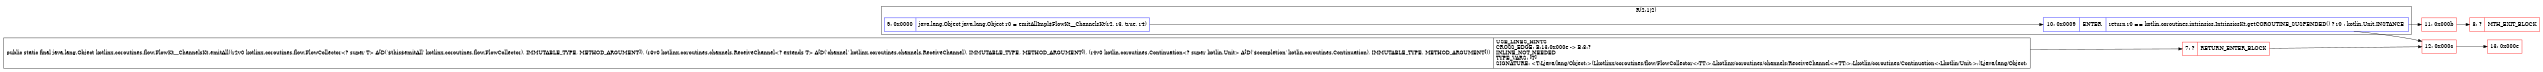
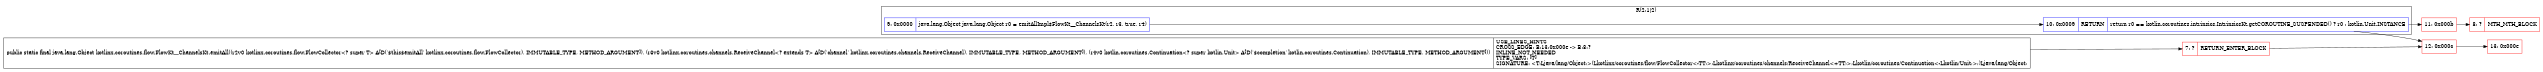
node "10: 0x0009": text "ENTER" -> "RETURN"
node "8: ?": text "MTH_EXIT_BLOCK" -> "MTH_MTH_BLOCK"
